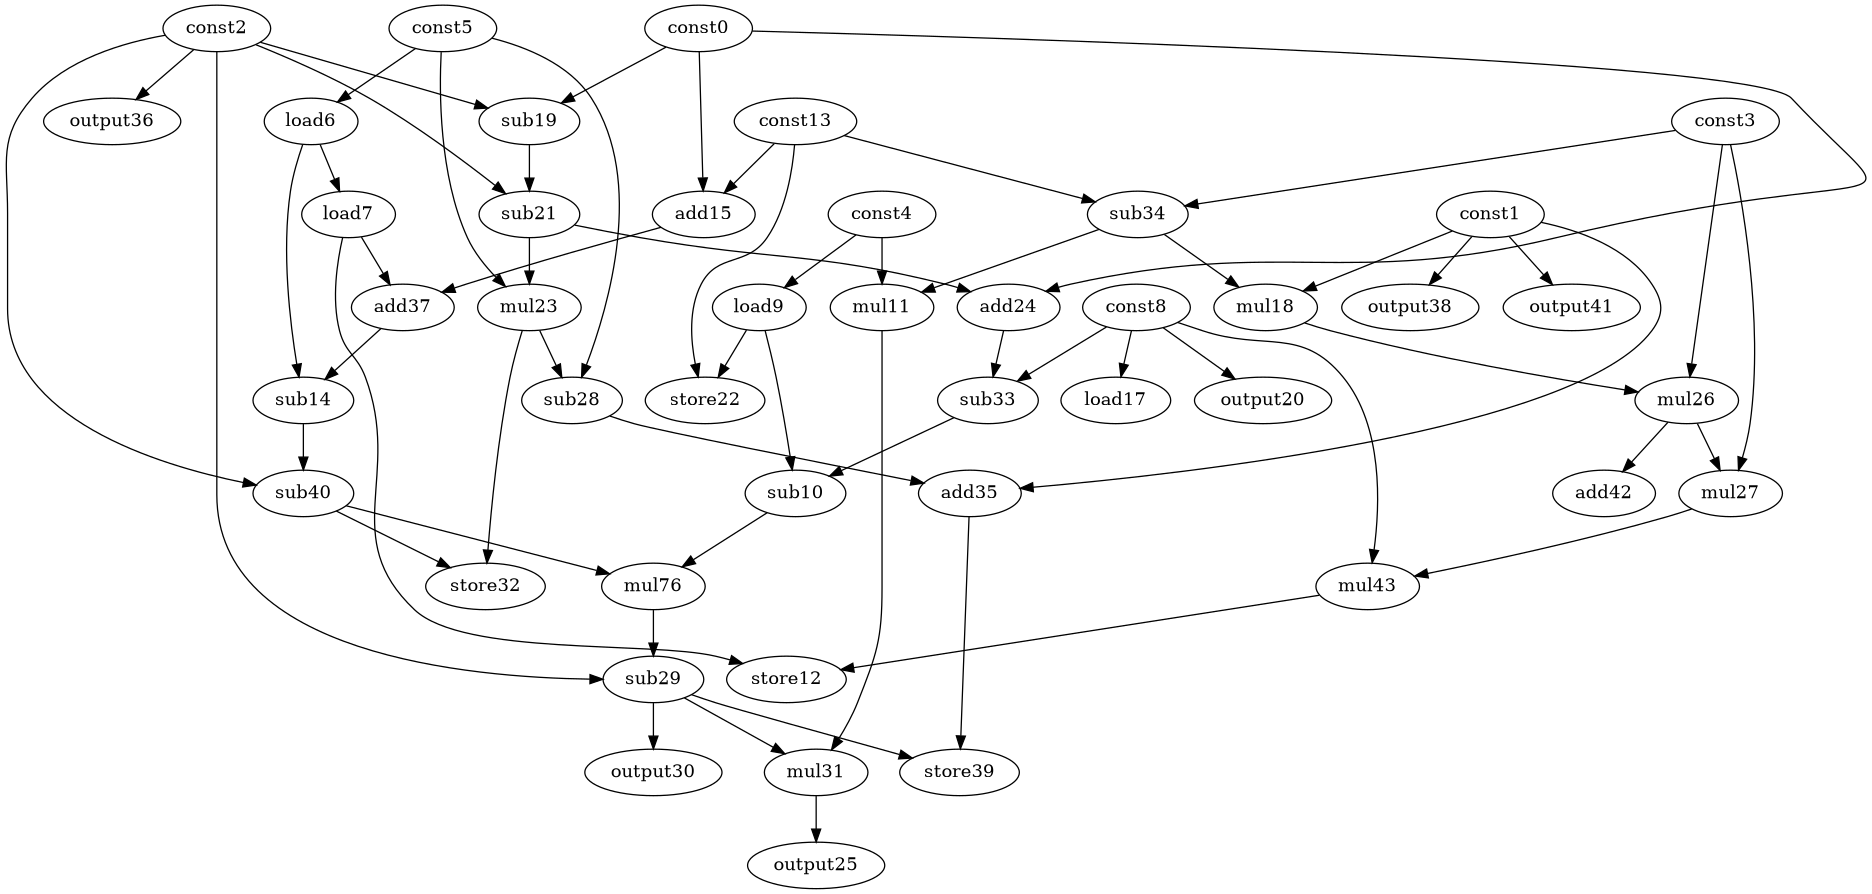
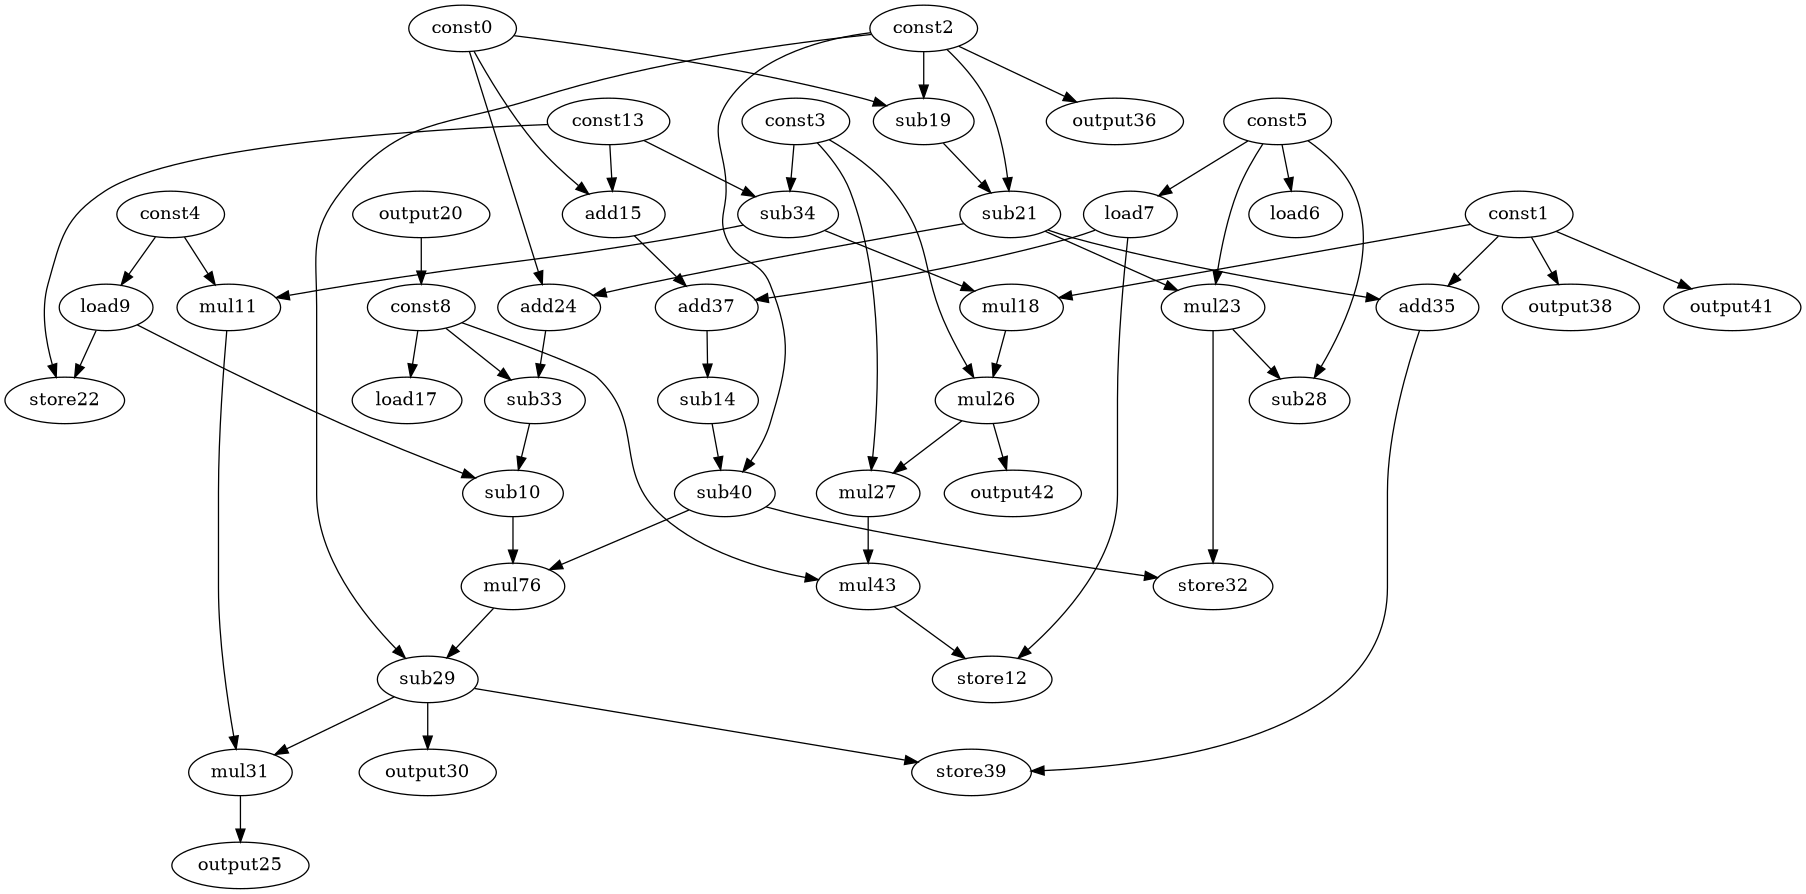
edge "load6" -> "load7": now "const5" -> "load7"
edge "load6" -> "sub14": removed
edge "const8" -> "output20": reversed
edge "sub28" -> "add35": now "sub21" -> "add35"
node "add42": label "add42" -> "output42"
